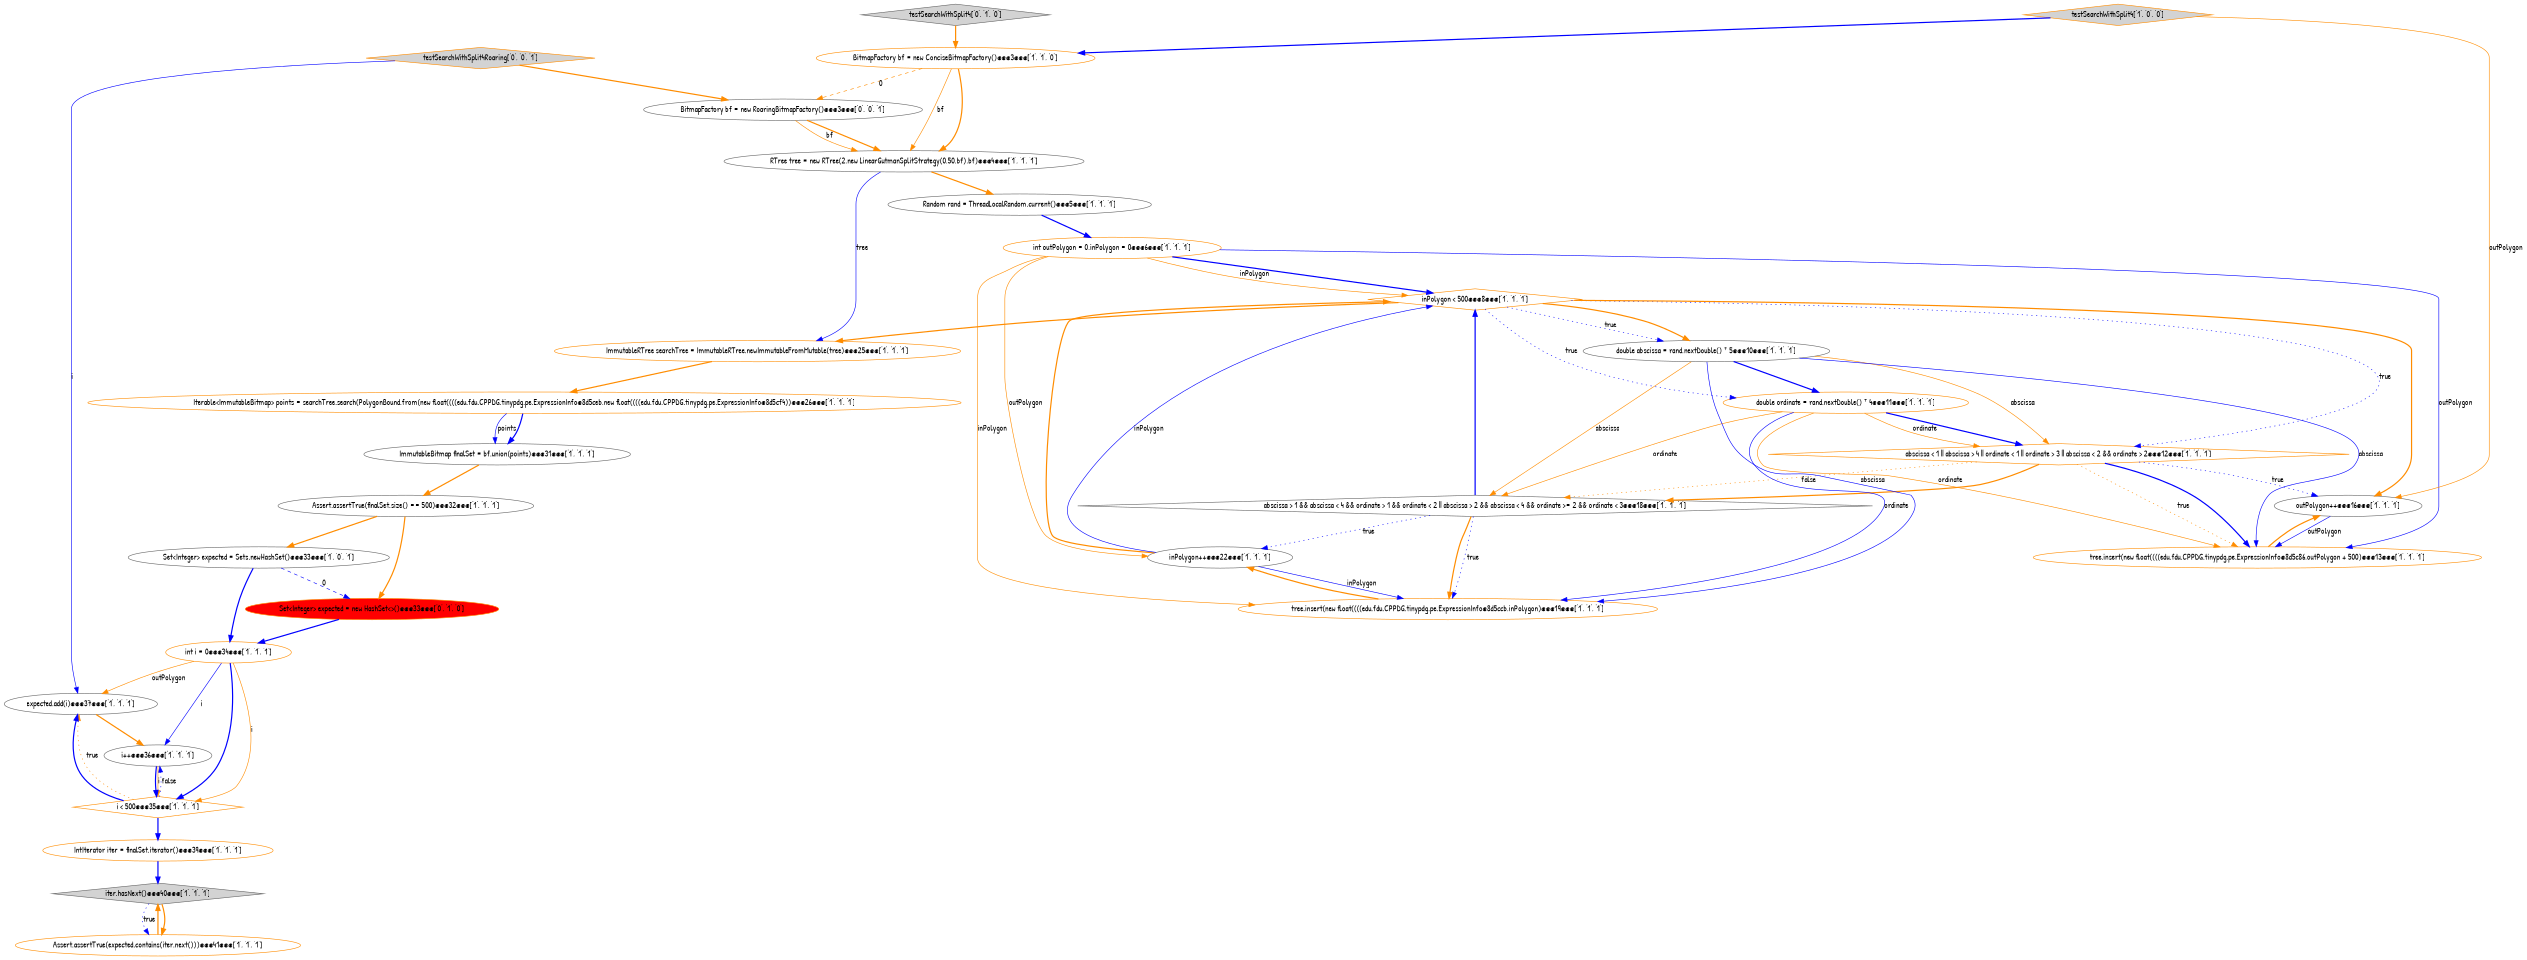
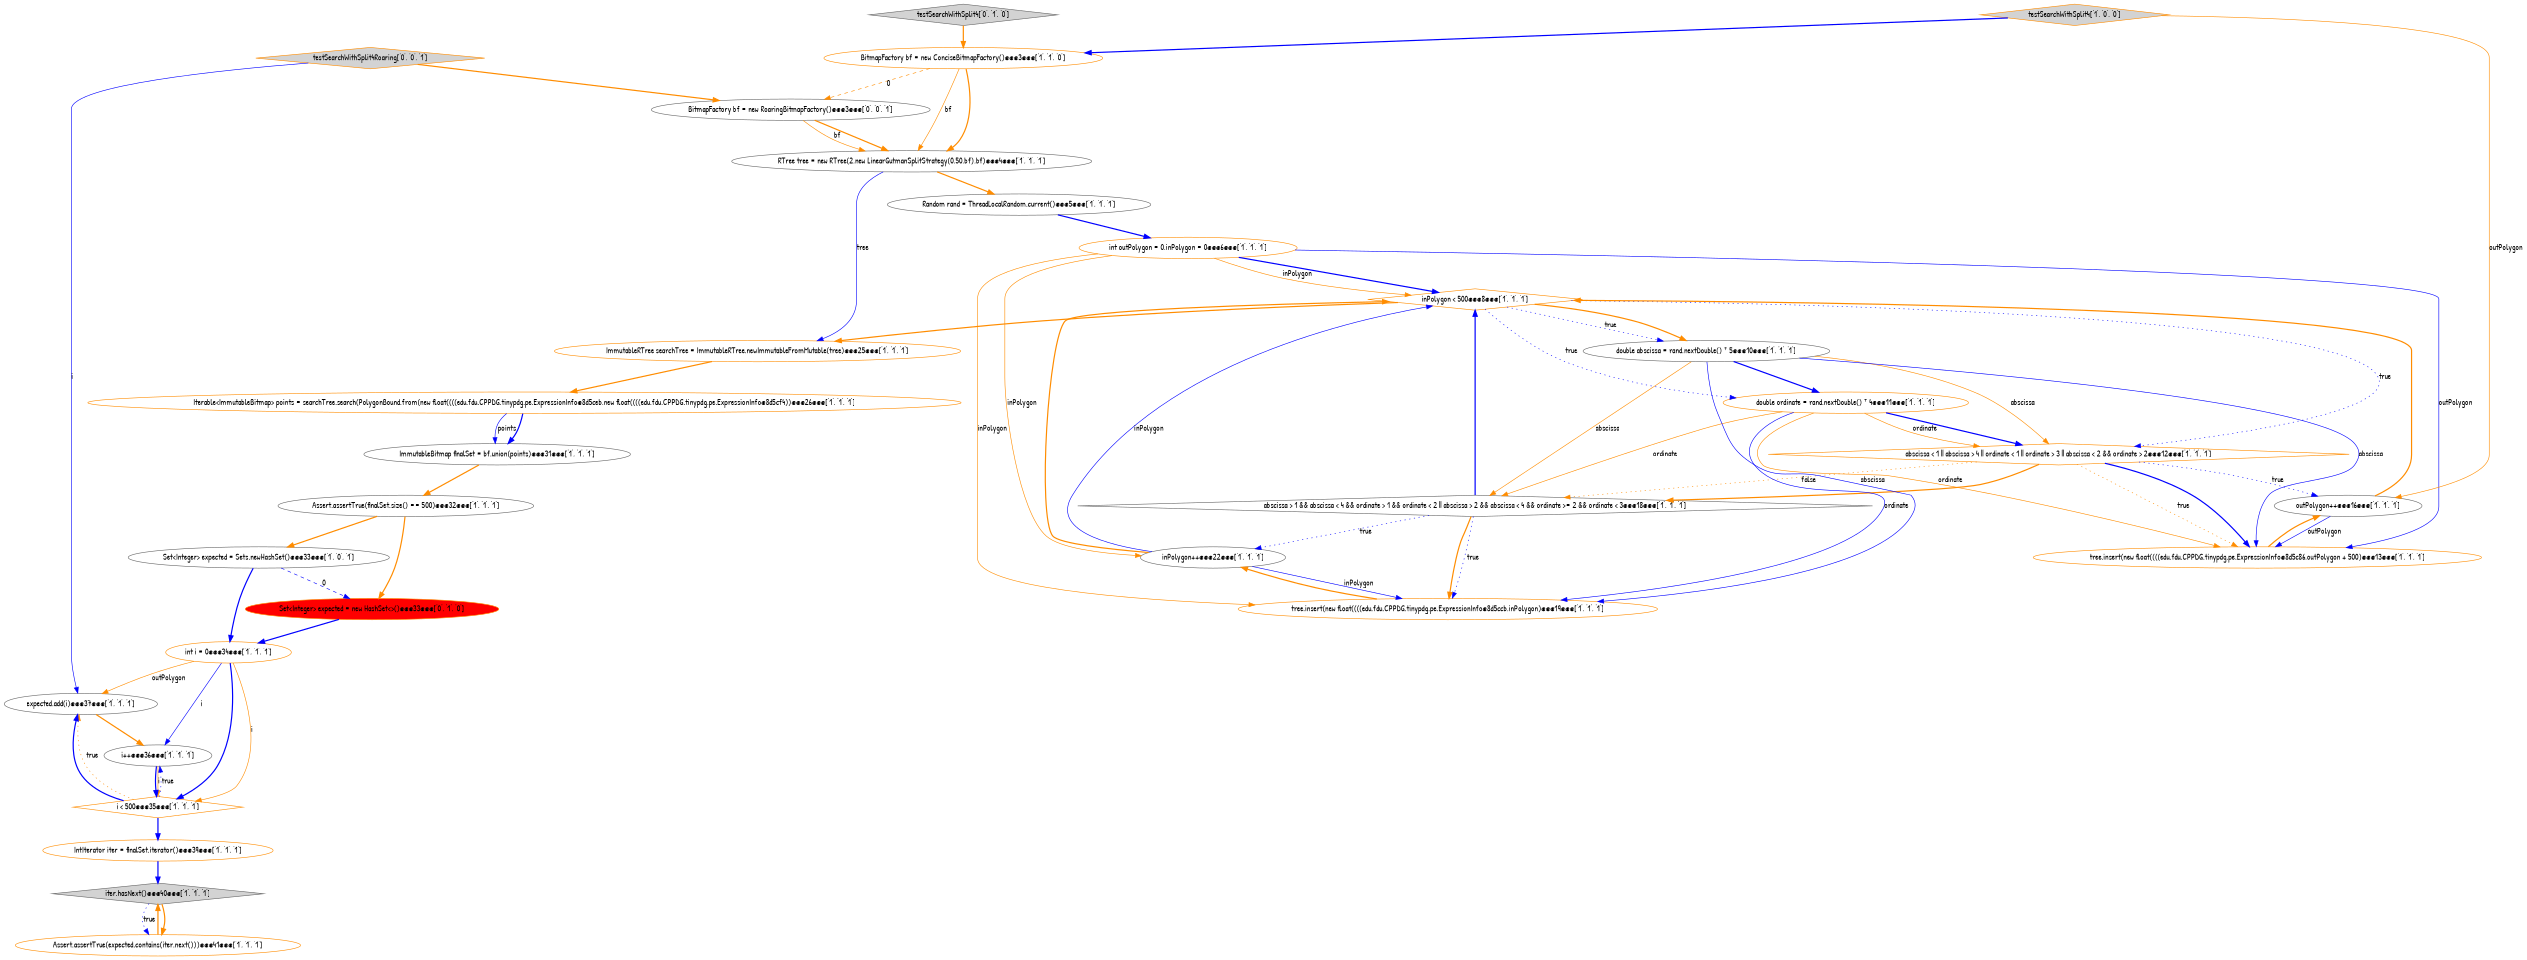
edge "inPolygon < 500@@@8@@@['1', '1', '1']" -> "outPolygon++@@@16@@@['1', '1', '1']": reversed
edge "int outPolygon = 0,inPolygon = 0@@@6@@@['1', '1', '1']" -> "inPolygon++@@@22@@@['1', '1', '1']": label "outPolygon" -> "inPolygon"
edge "i < 500@@@35@@@['1', '1', '1']" -> "i++@@@36@@@['1', '1', '1']": label "false" -> "true"
